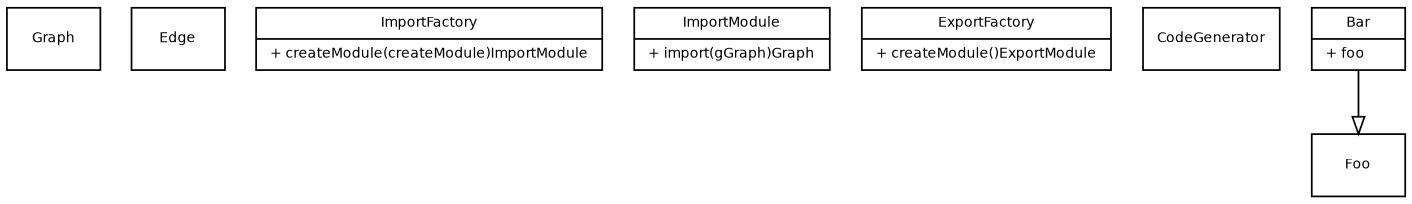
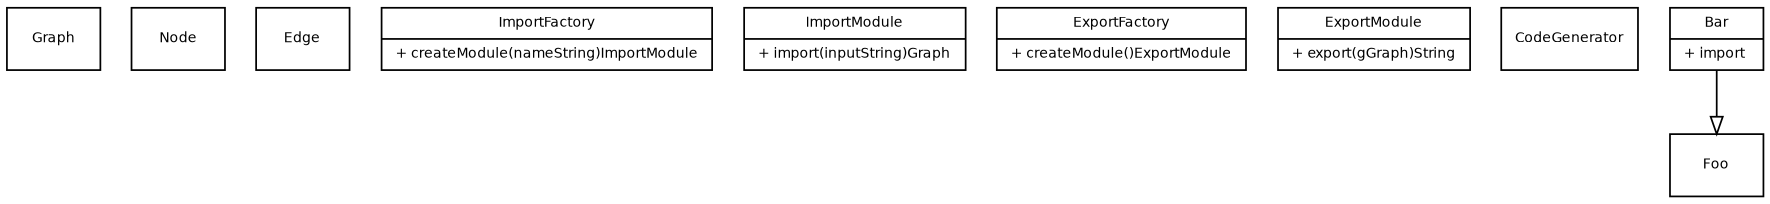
node "Node": added
node "ExportModule": added
node "ImportFactory": text "+ createModule(createModule)ImportModule" -> "+ createModule(nameString)ImportModule"
node "ImportModule": text "+ import(gGraph)Graph" -> "+ import(inputString)Graph"
node "Bar": text "+ foo" -> "+ import"
